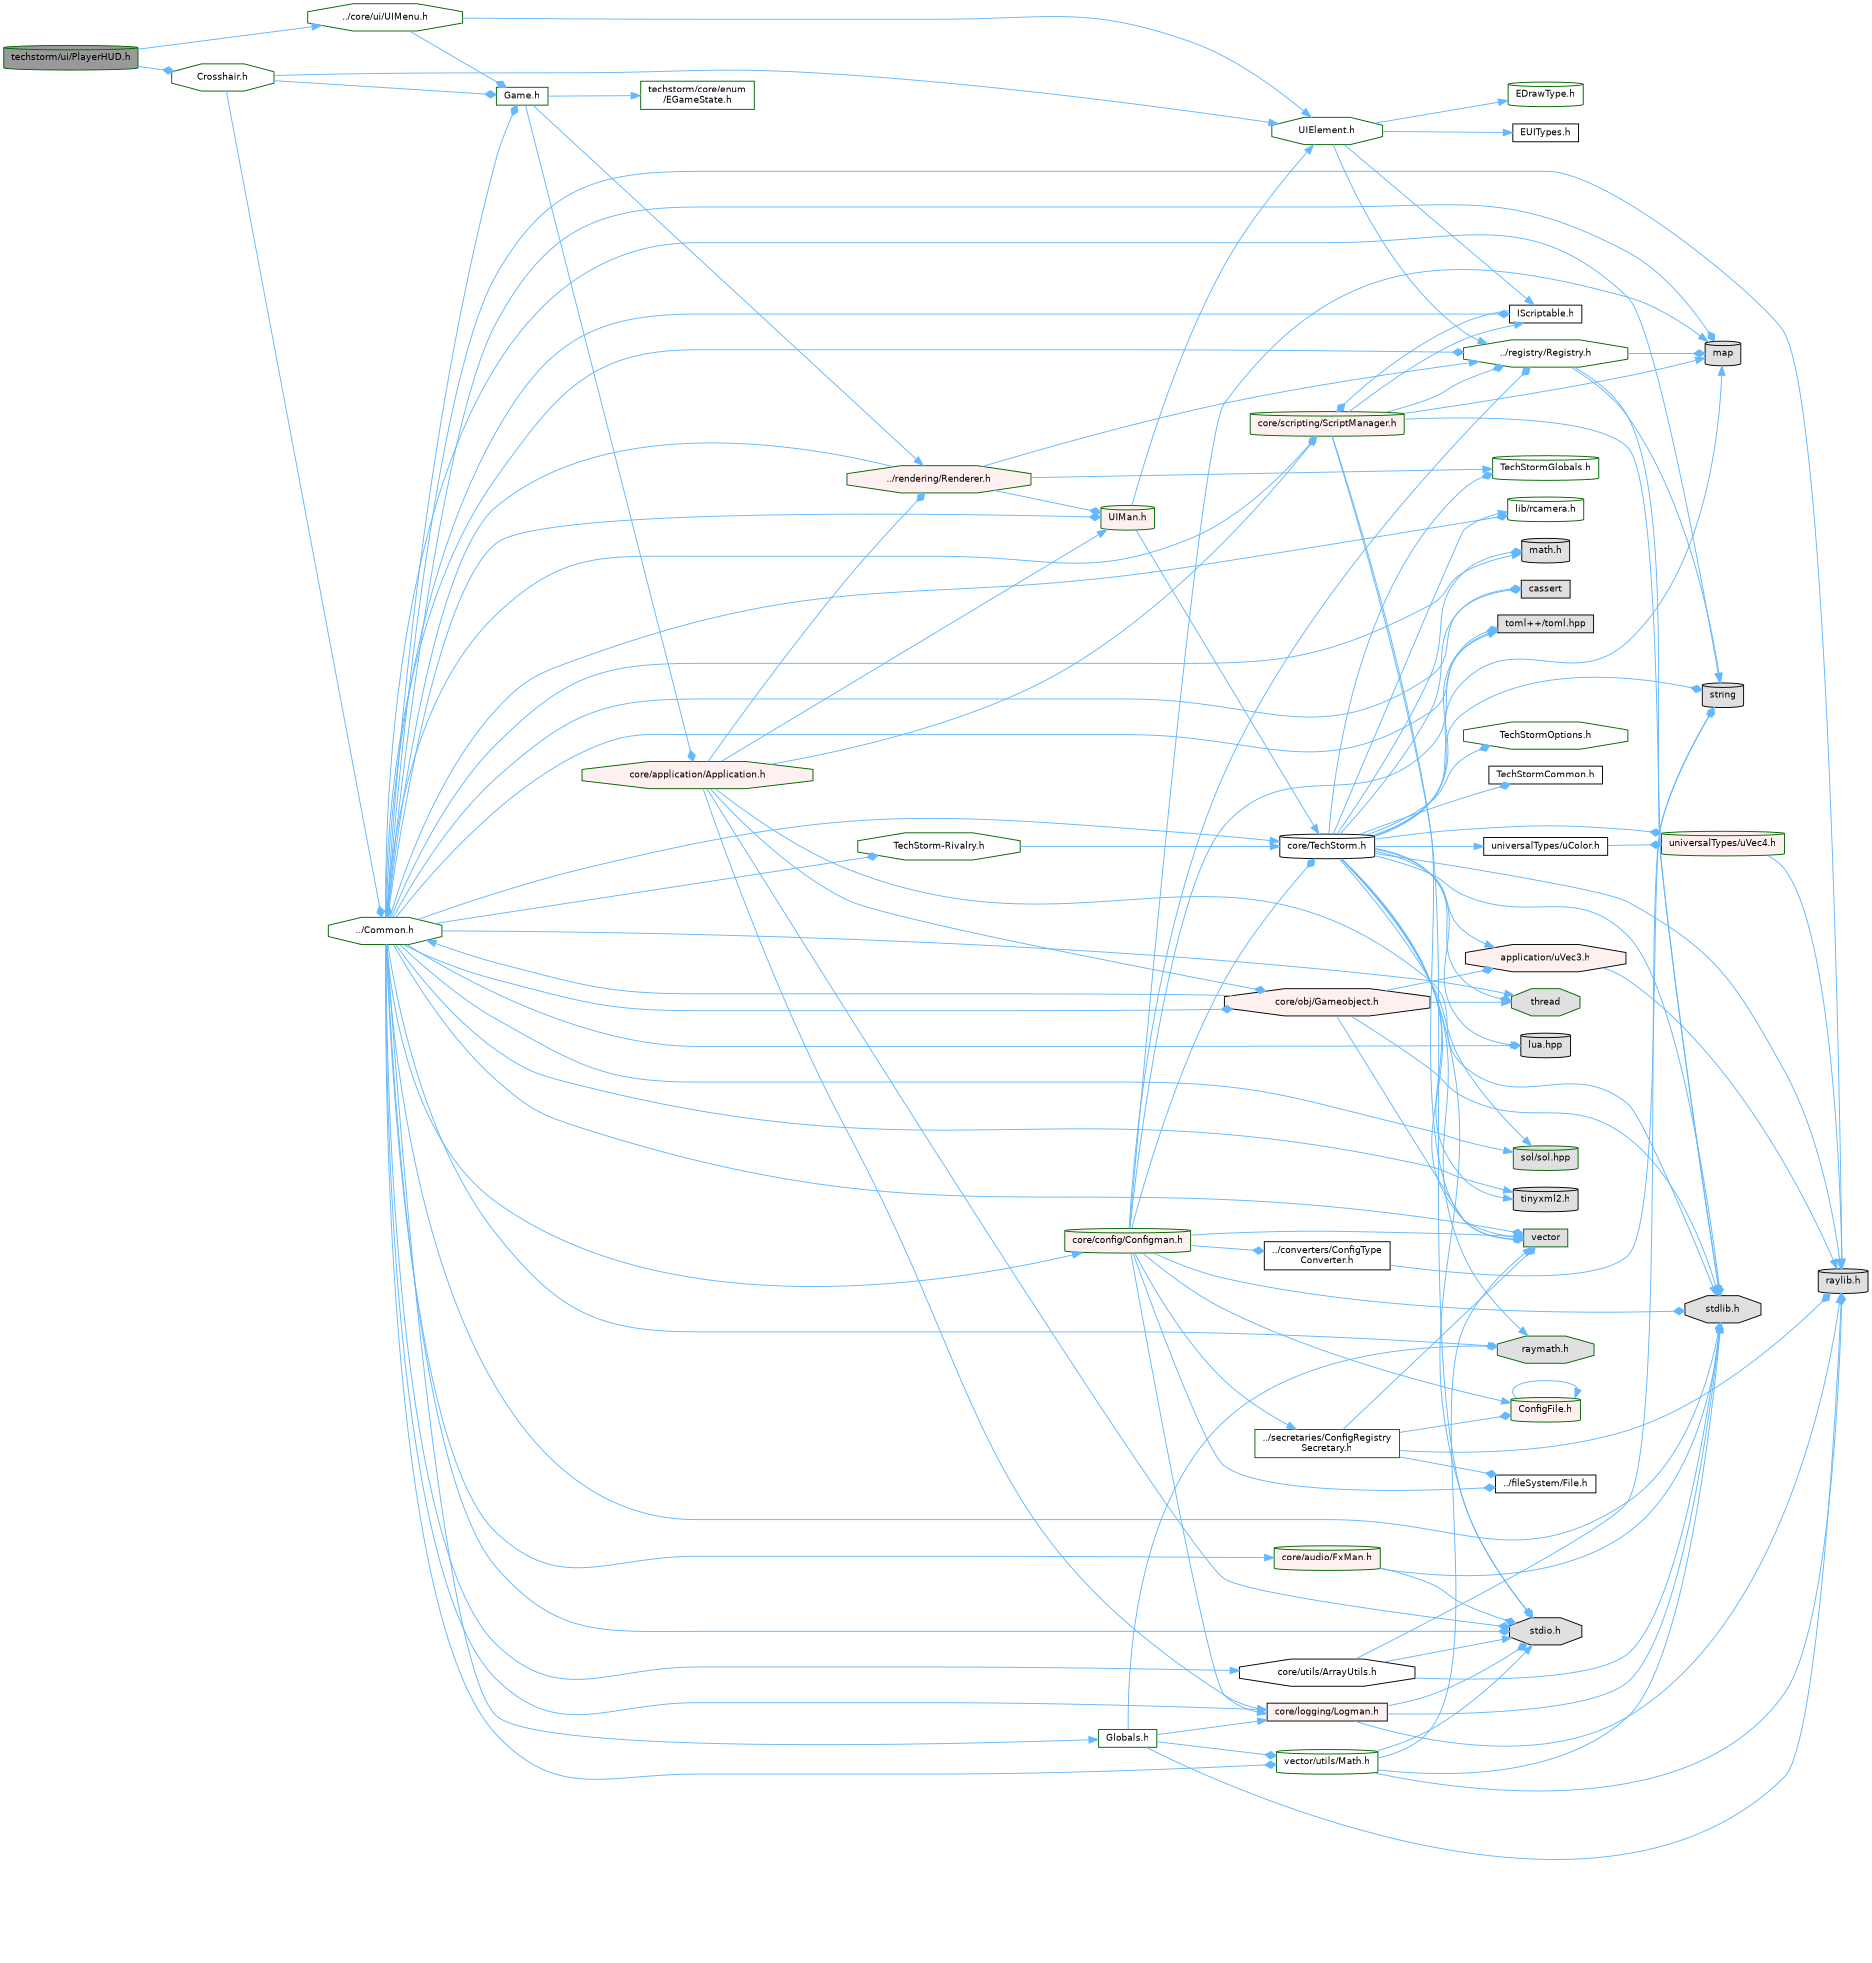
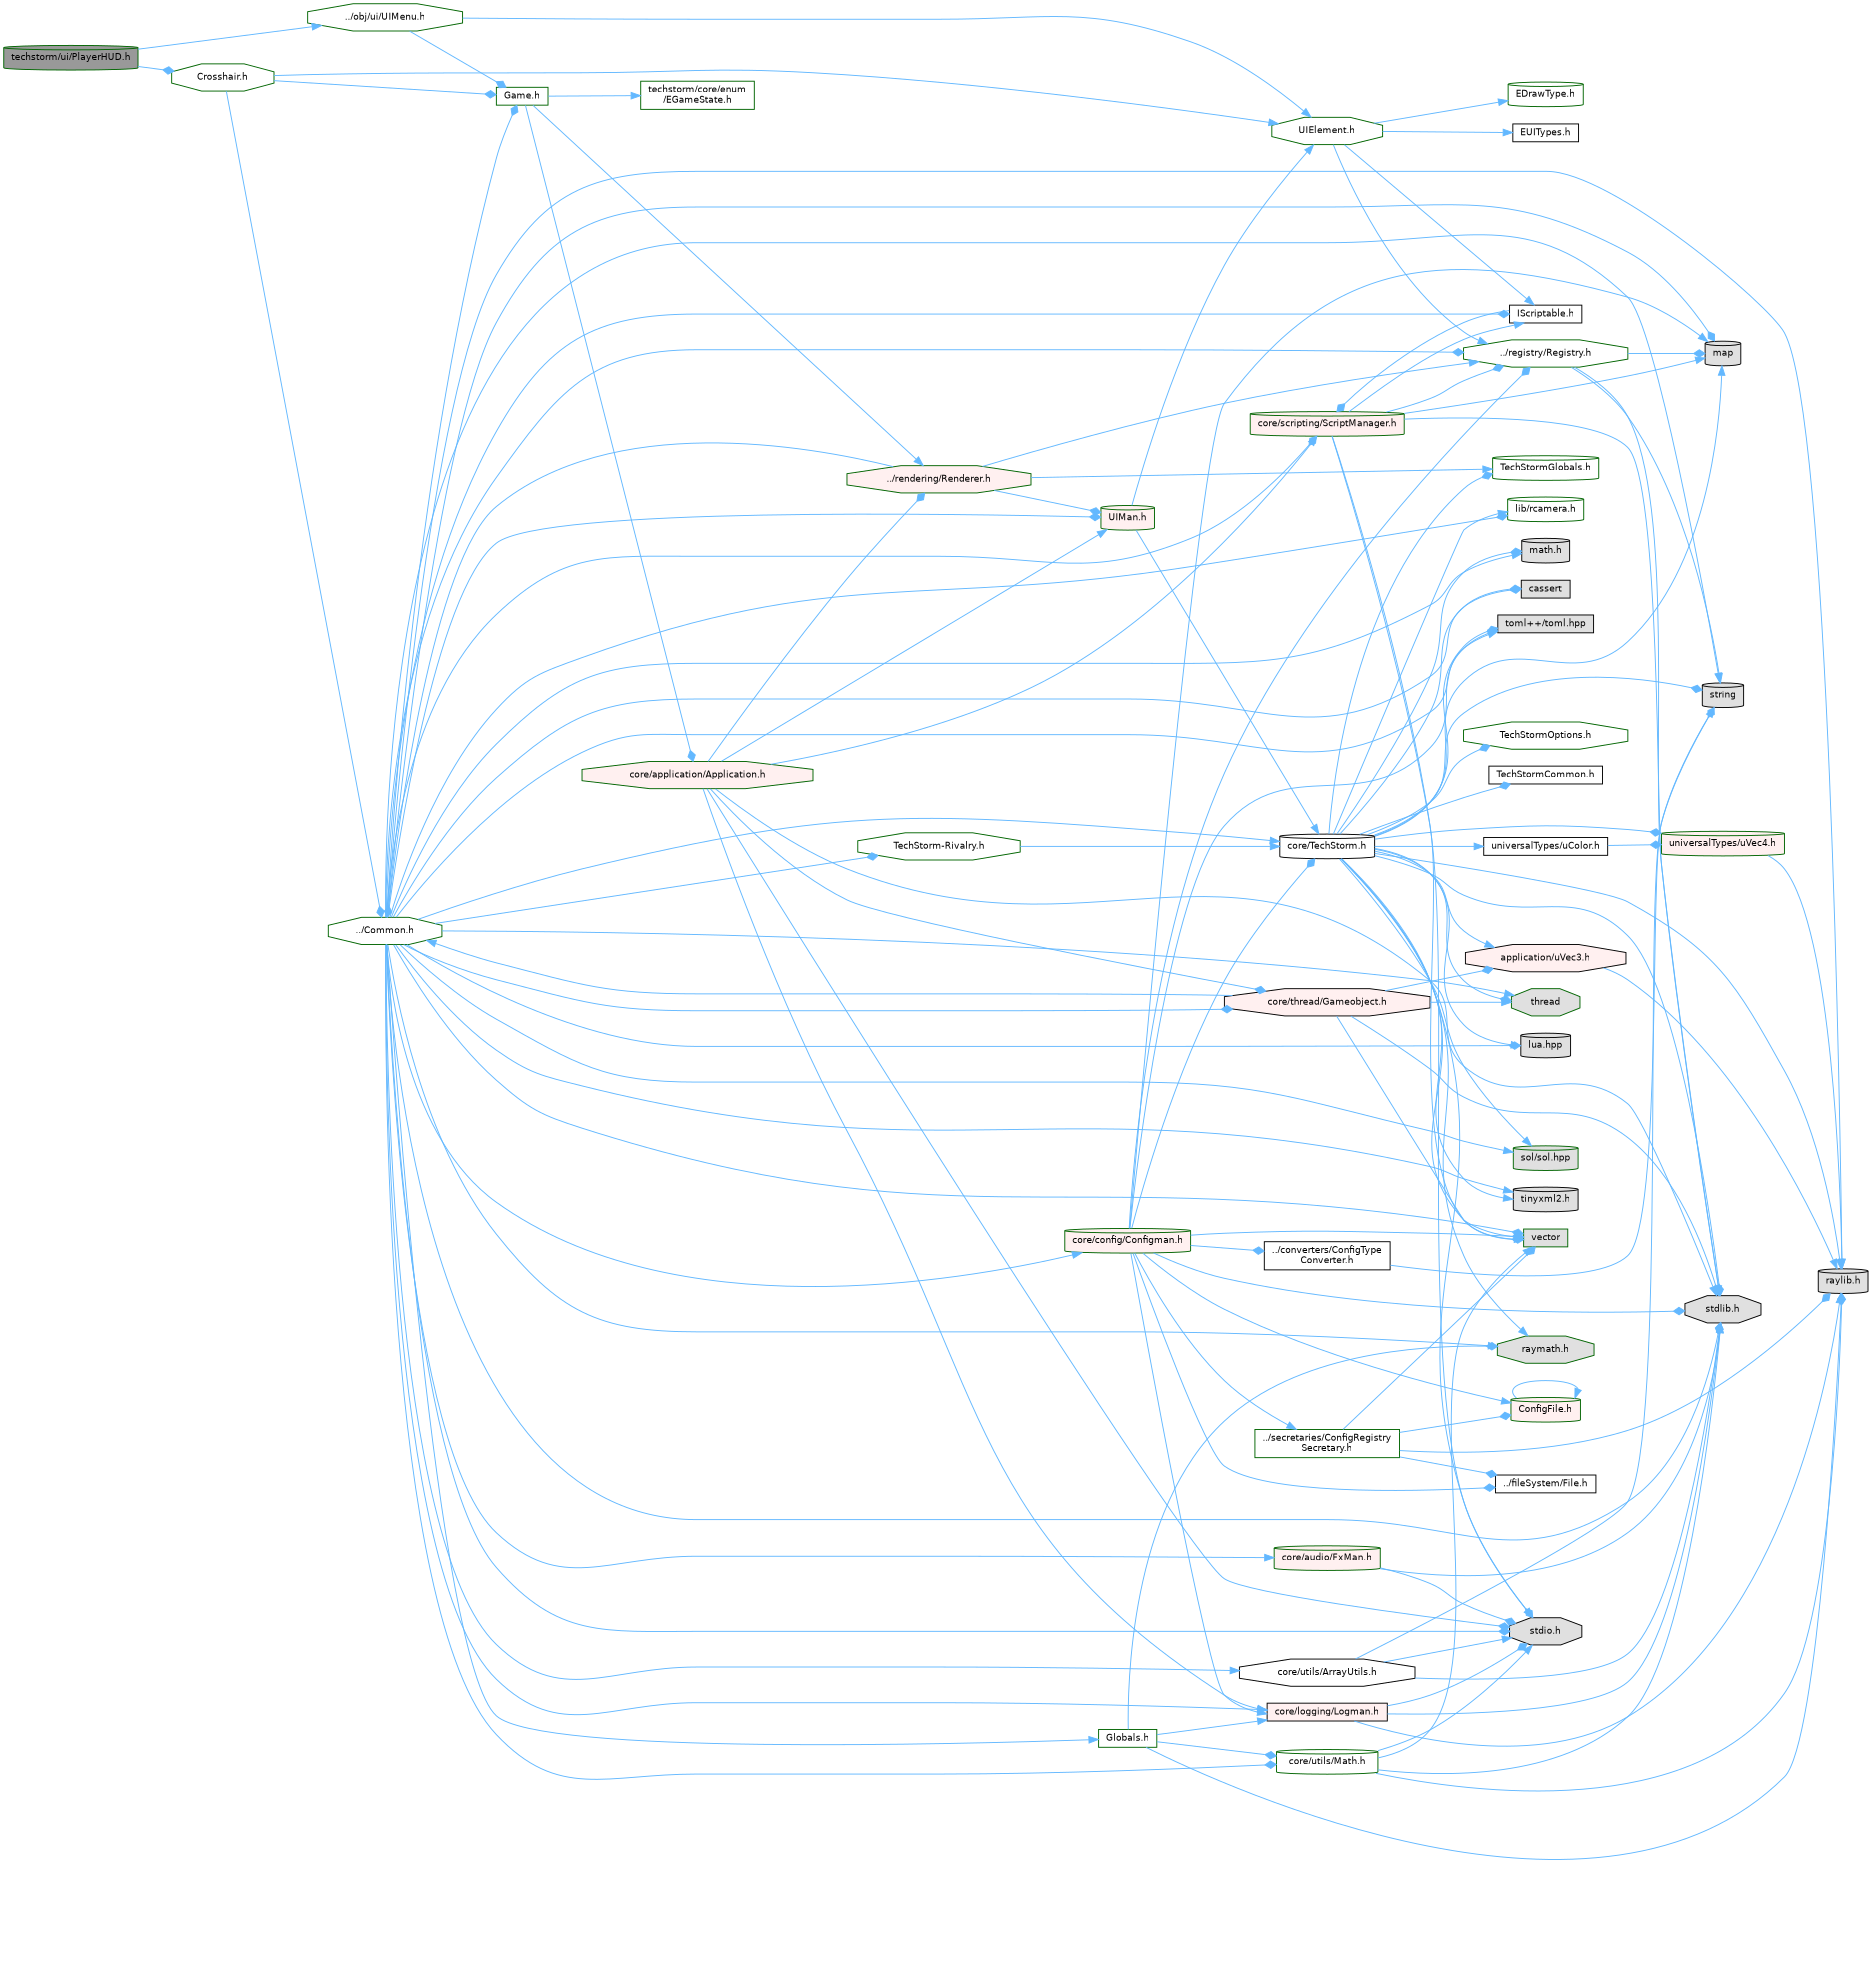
node "../core/ui/UIMenu.h": label "../core/ui/UIMenu.h" -> "../obj/ui/UIMenu.h"
node "core/obj/Gameobject.h": label "core/obj/Gameobject.h" -> "core/thread/Gameobject.h"
node "vector/utils/Math.h": label "vector/utils/Math.h" -> "core/utils/Math.h"
